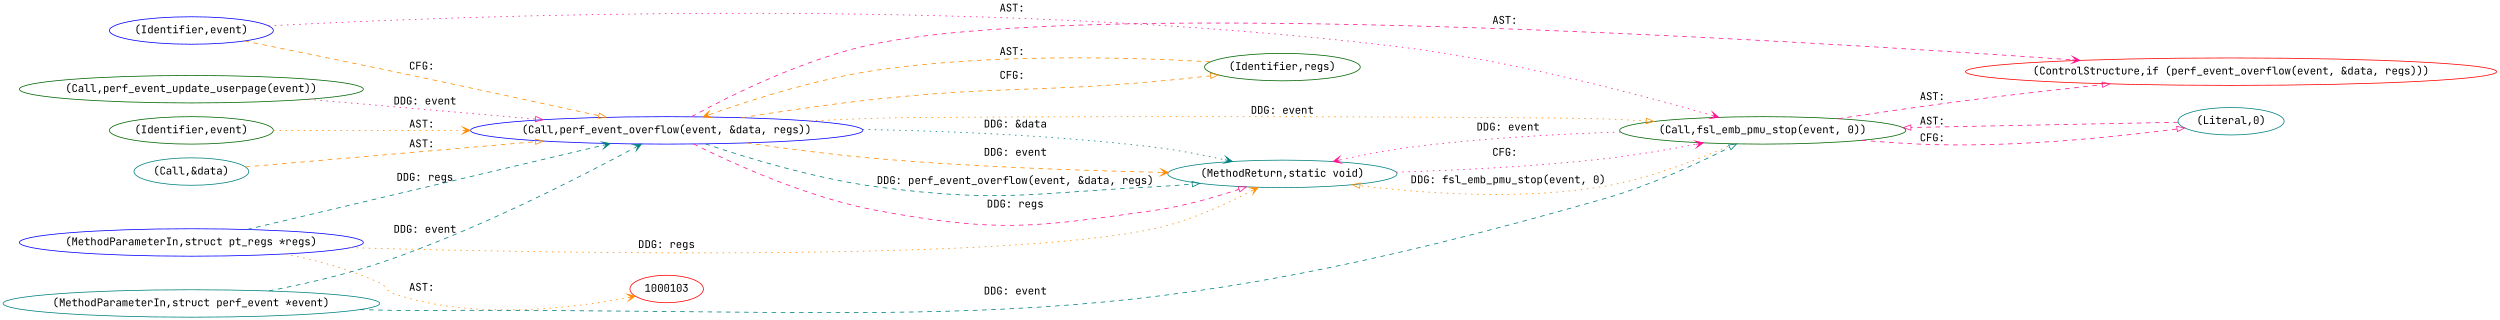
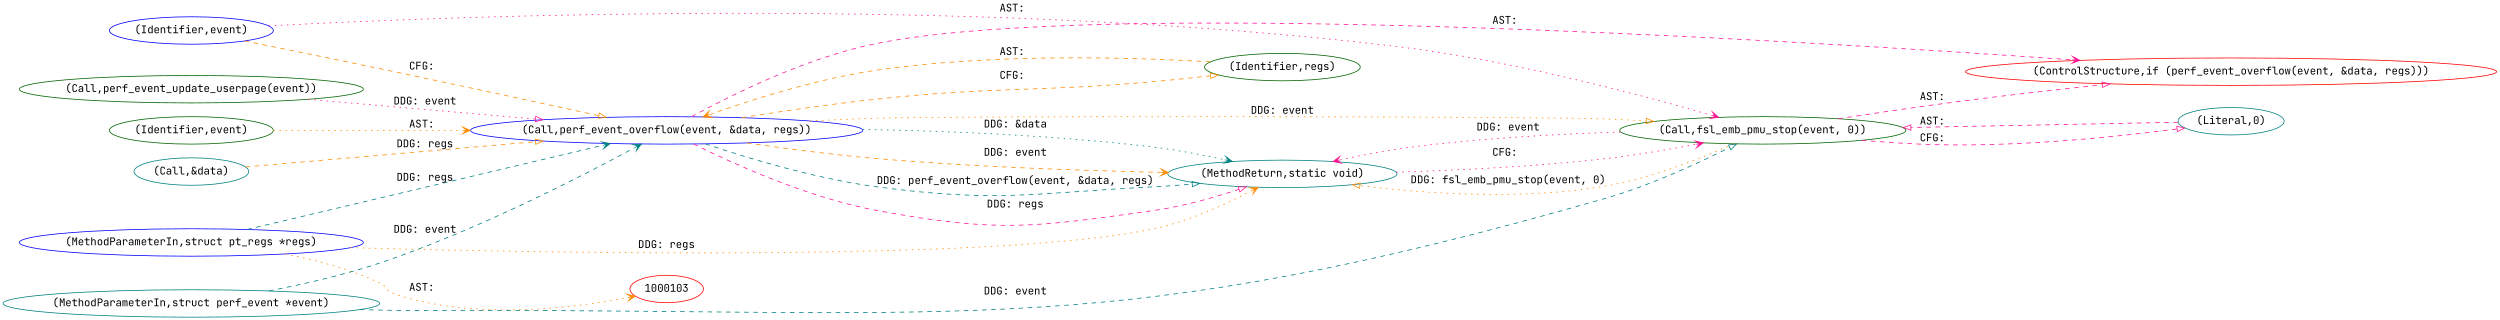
edge "(Call,&data)" -> "(Call,perf_event_overflow(event, &data, regs))": label "AST: " -> "DDG: regs"
